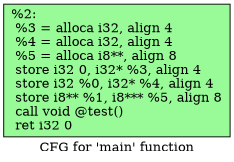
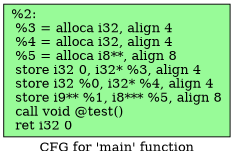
node "%2:": text "store i8** %1, i8*** %5, align 8" -> "store i9** %1, i8*** %5, align 8"
